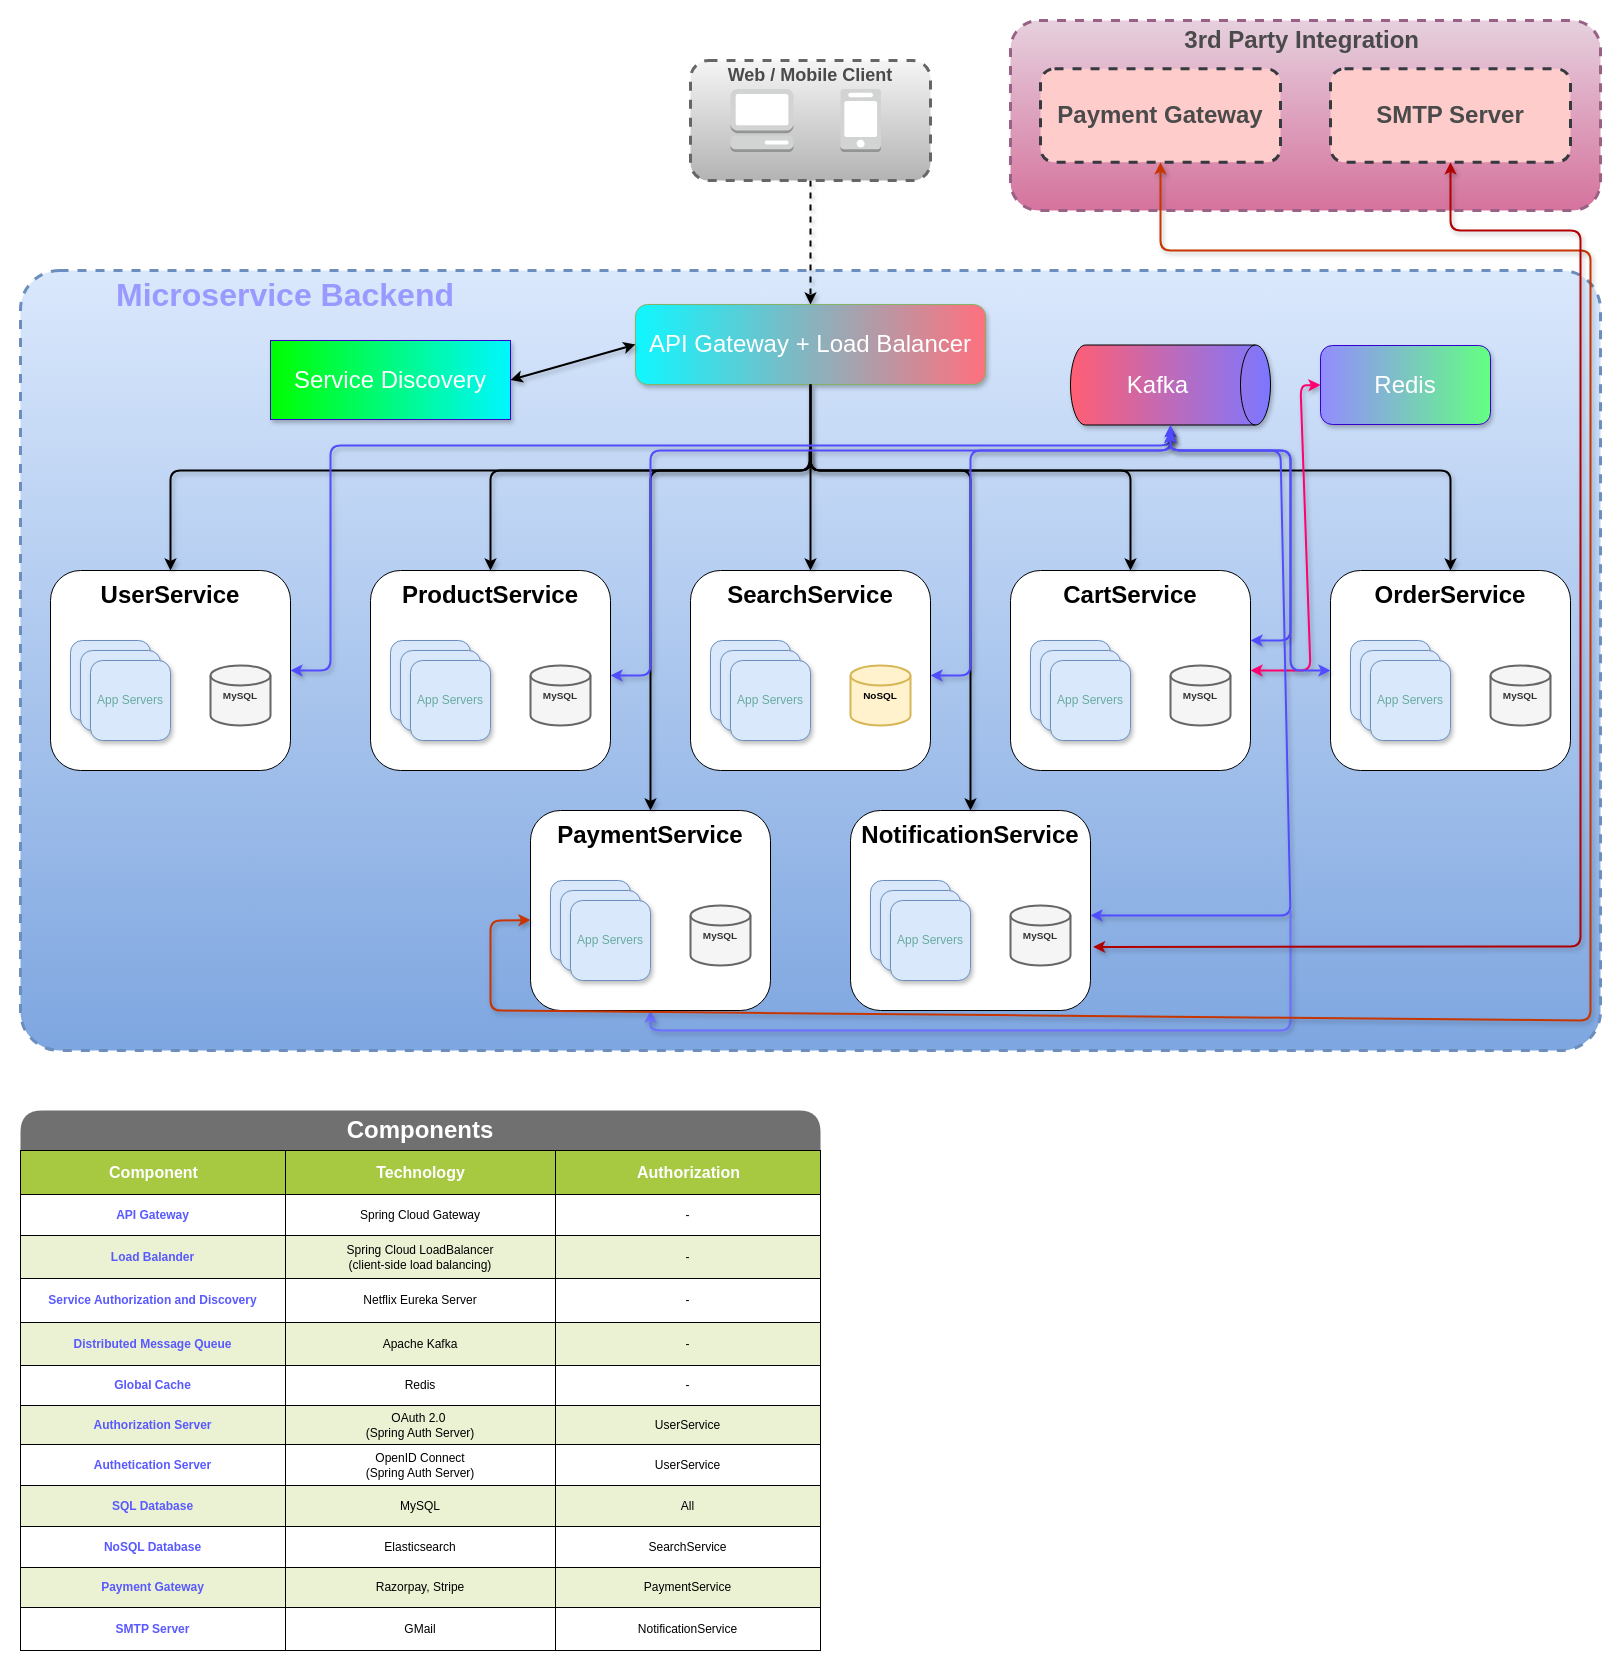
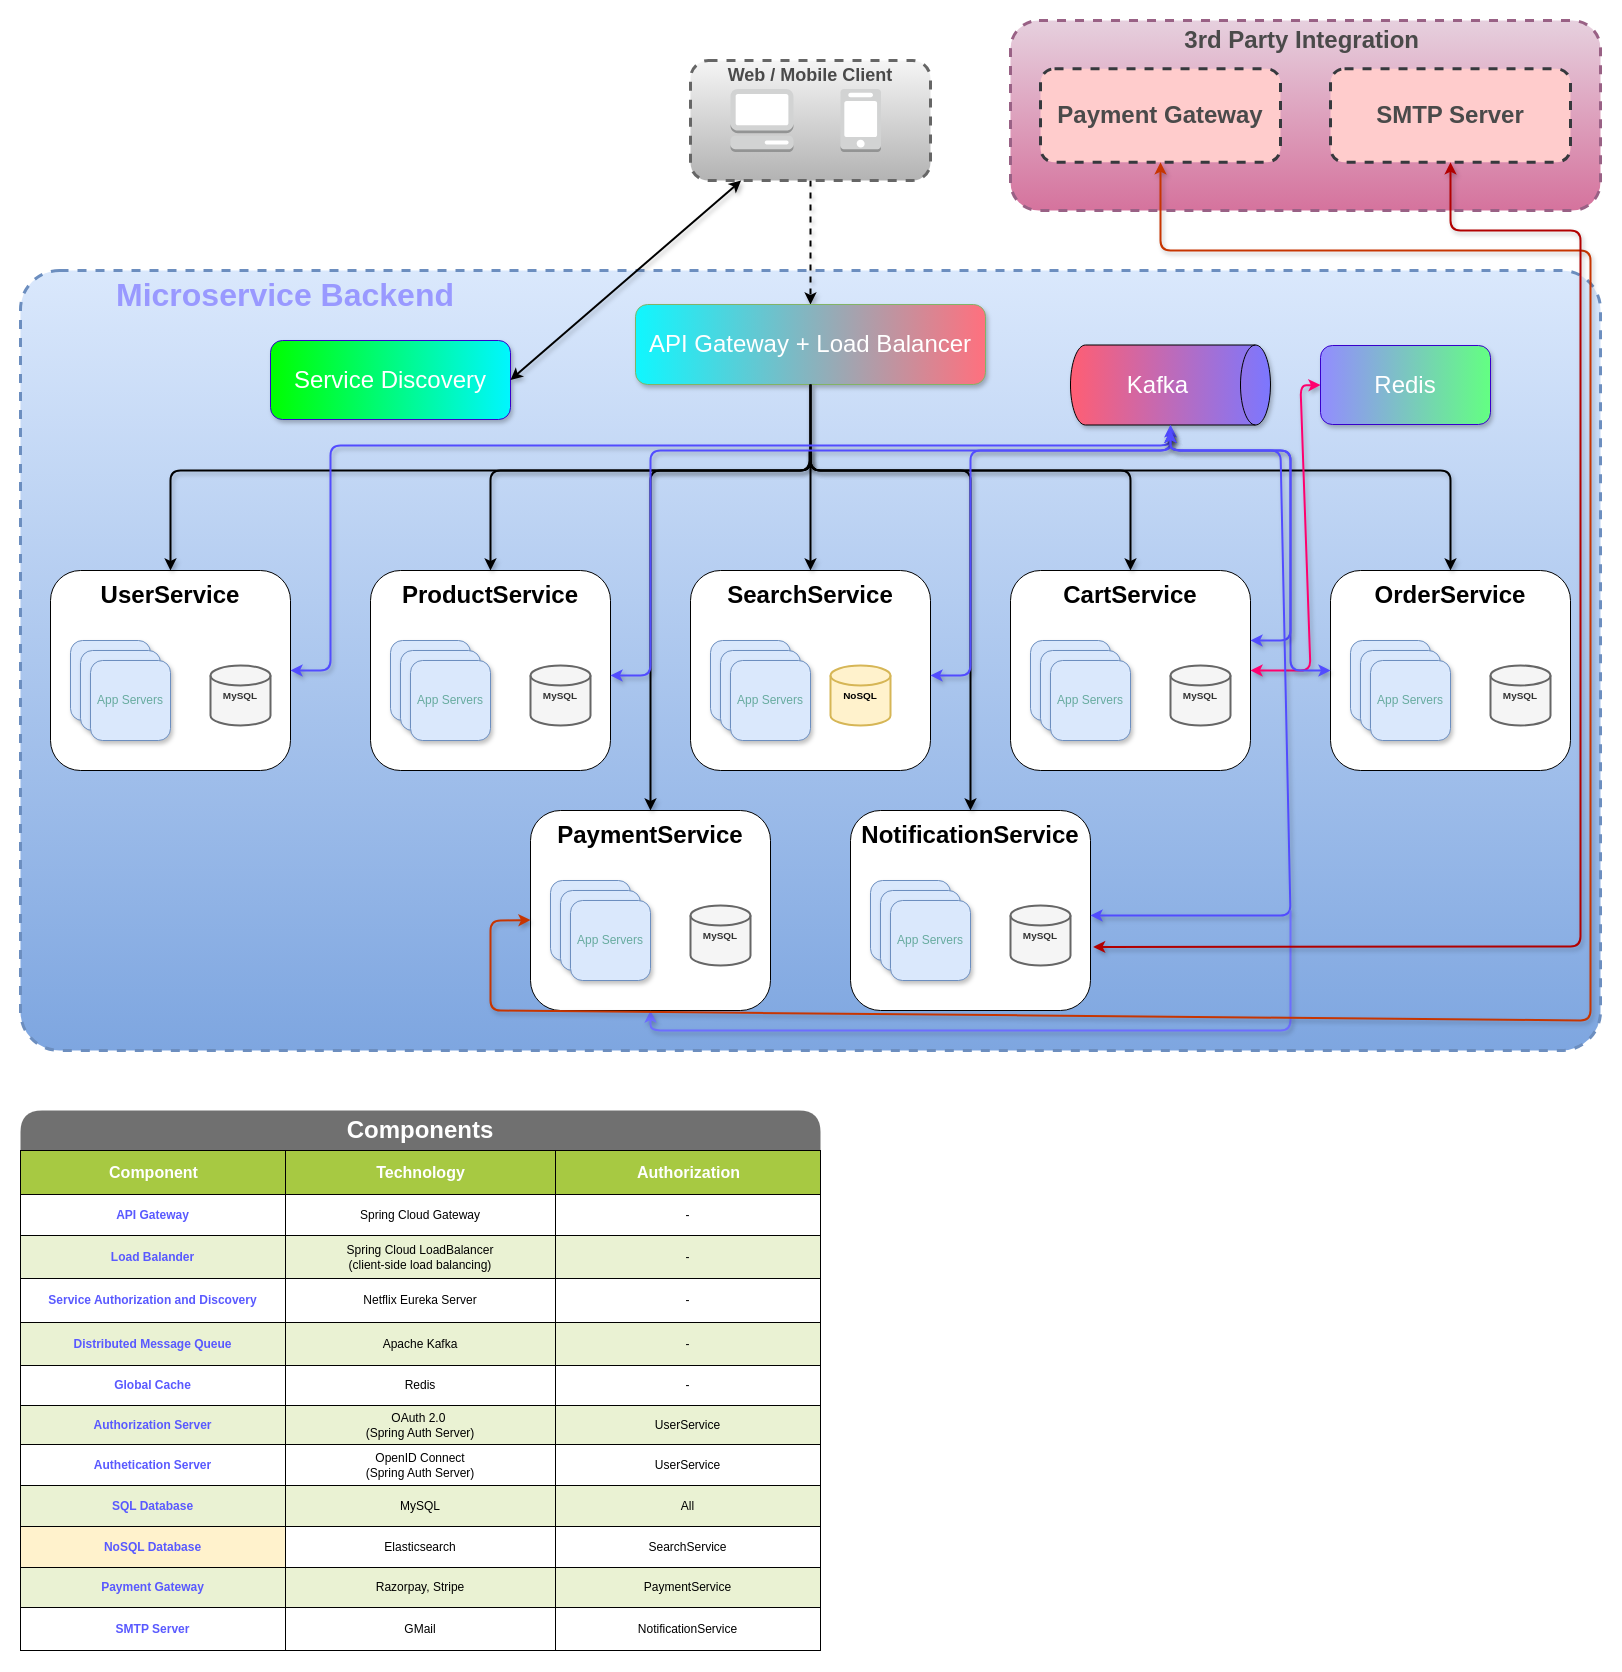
edge "API Gateway + Load Balancer" -- "Service Discovery": now "Web / Mobile Client" -- "Service Discovery"
node "Service Discovery": shape rectangle -> rounded rectangle
node "NoSQL": moved (881, 696) -> (861, 696)
node "NoSQL Database": fillcolor #ffffff -> #fff2cc
